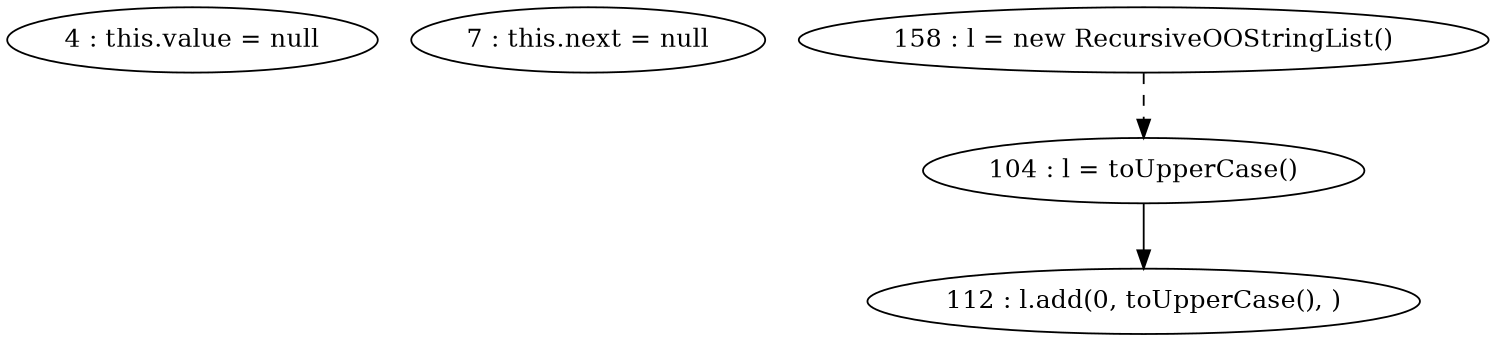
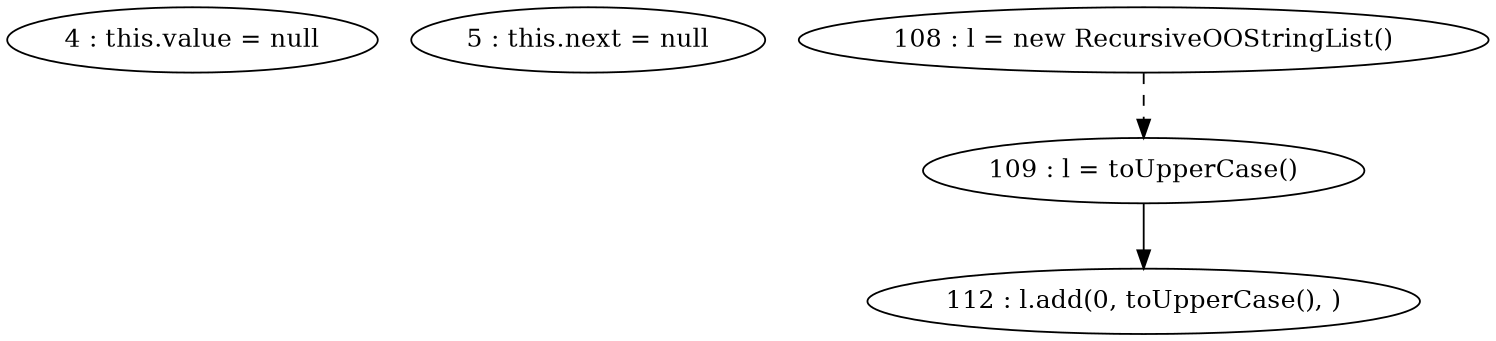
node "7 : this.next = null": label "7 : this.next = null" -> "5 : this.next = null"
node "158 : l = new RecursiveOOStringList()": label "158 : l = new RecursiveOOStringList()" -> "108 : l = new RecursiveOOStringList()"
node "104 : l = toUpperCase()": label "104 : l = toUpperCase()" -> "109 : l = toUpperCase()"
